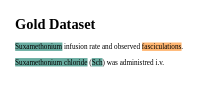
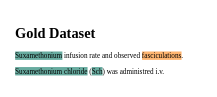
node "Gold DatasetSuxamethonium infusion rate and observed fasciculations. Suxamethonium chloride (Sch) was administred i.v.": moved (108, 48) -> (108, 57)
